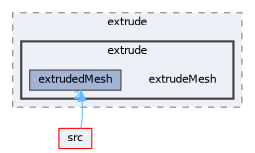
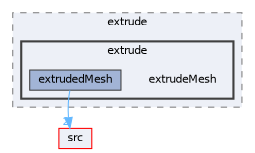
edge "src" -> "extrudedMesh": reversed
